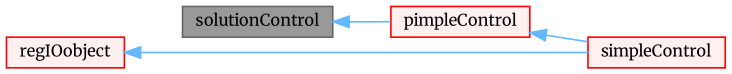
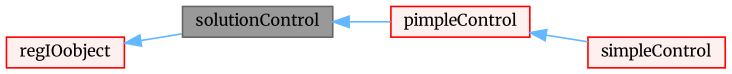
edge "simpleControl" -> "regIOobject": now "solutionControl" -> "regIOobject"
